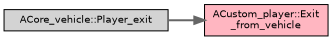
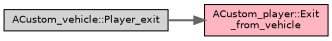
node "ACore_vehicle::Player_exit": label "ACore_vehicle::Player_exit" -> "ACustom_vehicle::Player_exit"
